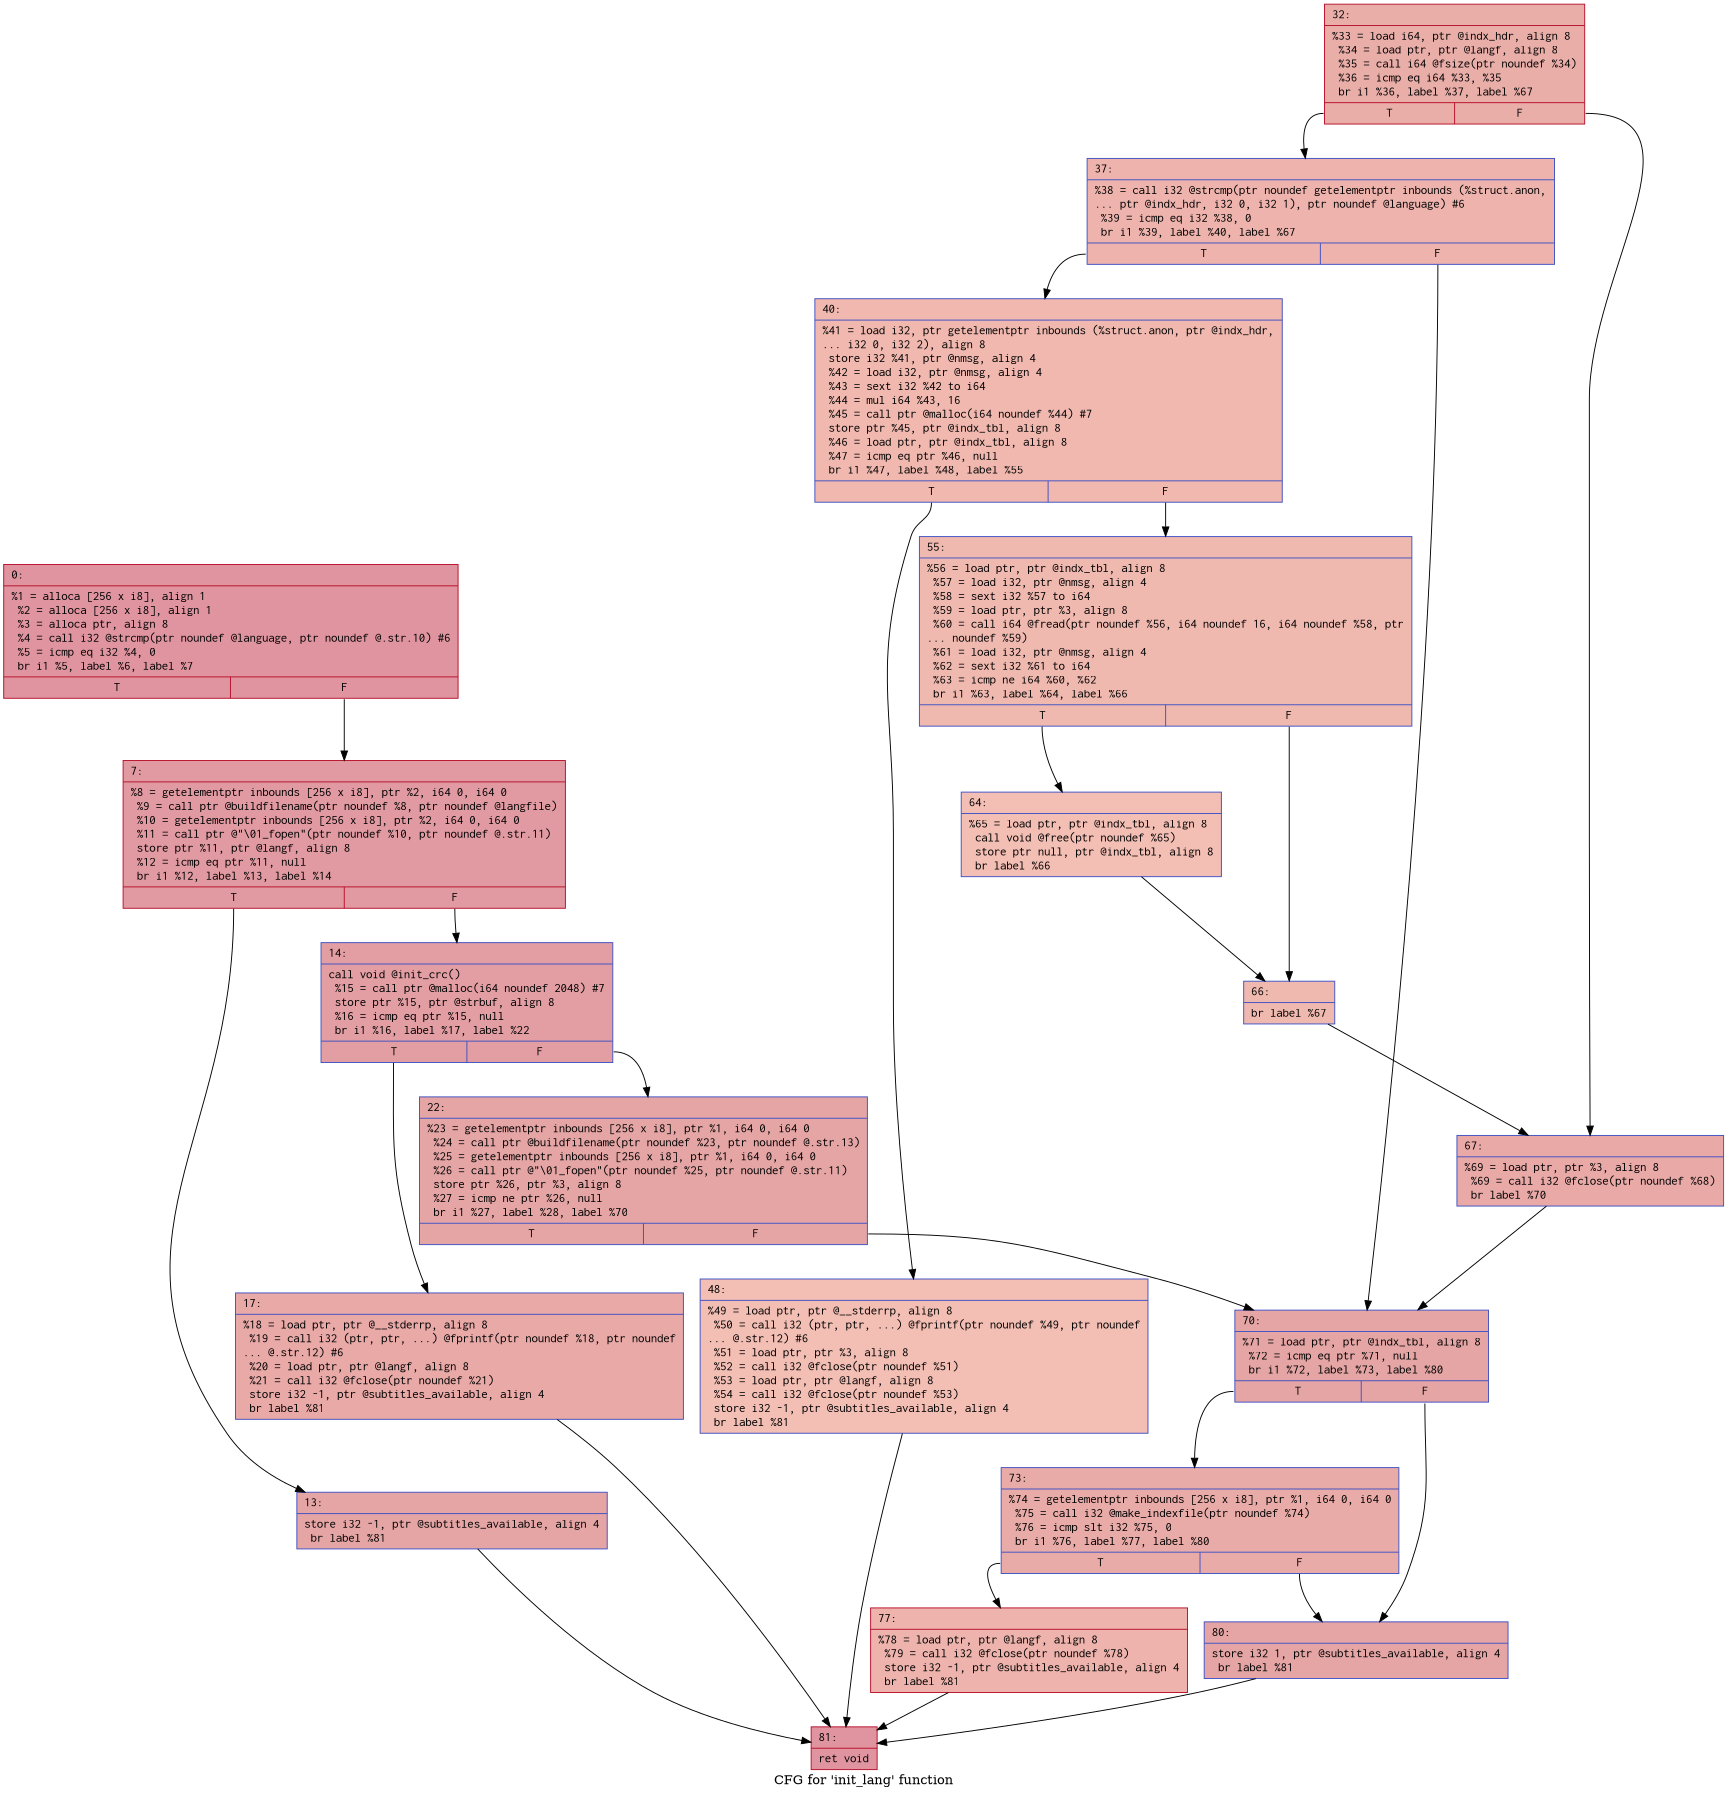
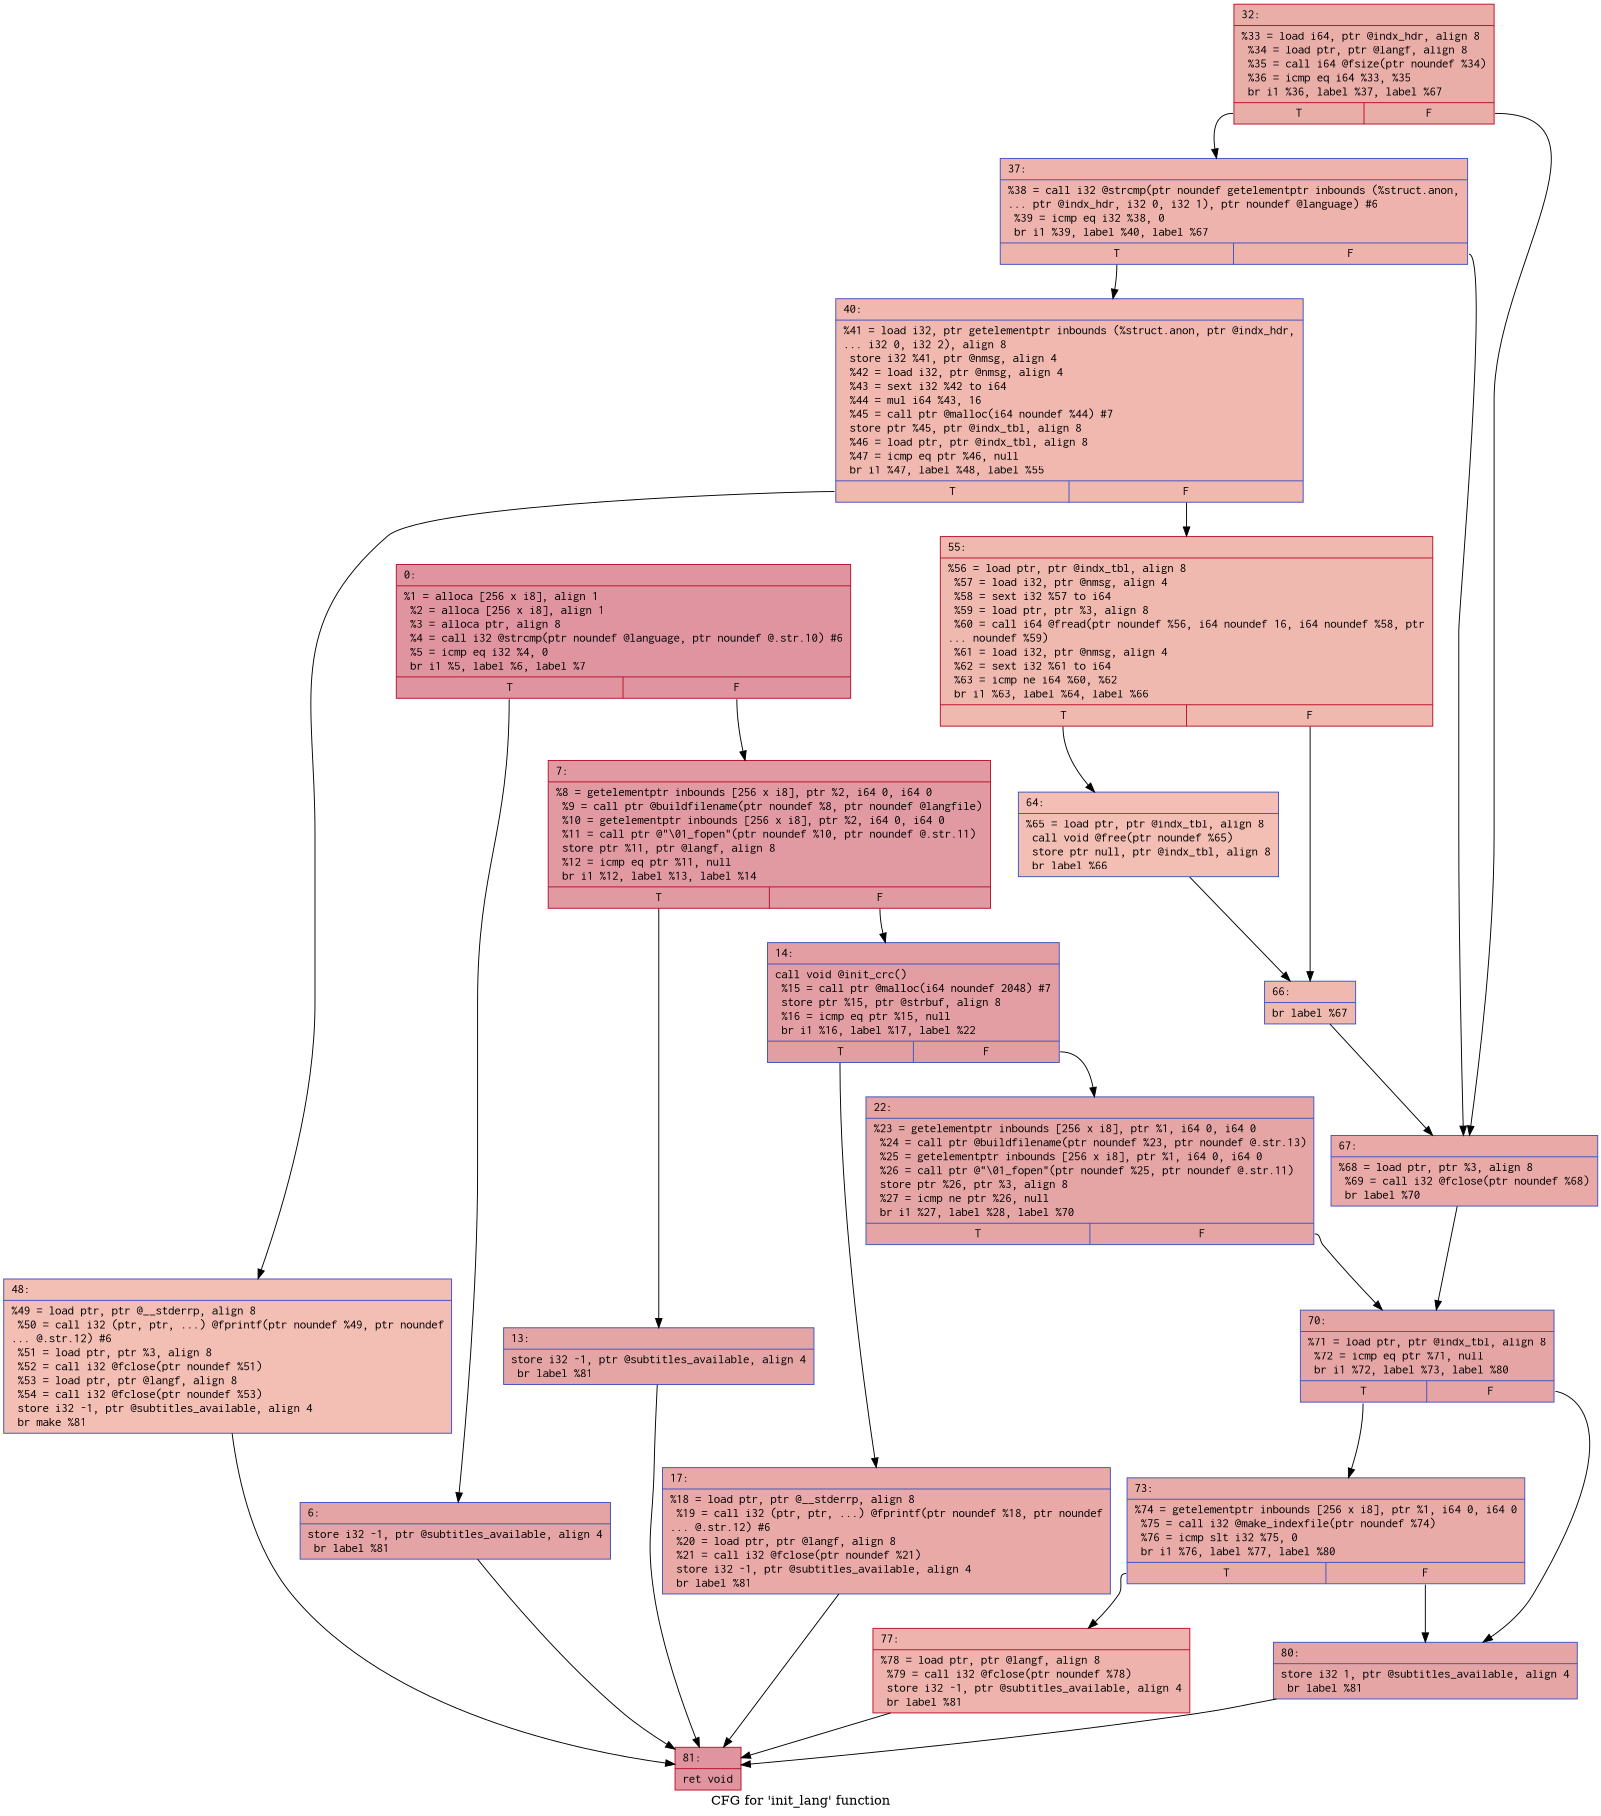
node "55:": color #3d50c3ff -> #b70d28ff
edge "37:" -> "70:": now "37:" -> "67:"
node "67:": text "%69 = load ptr, ptr %3, align 8" -> "%68 = load ptr, ptr %3, align 8"
node "48:": text "br label %81" -> "br make %81"
node "6:": added
